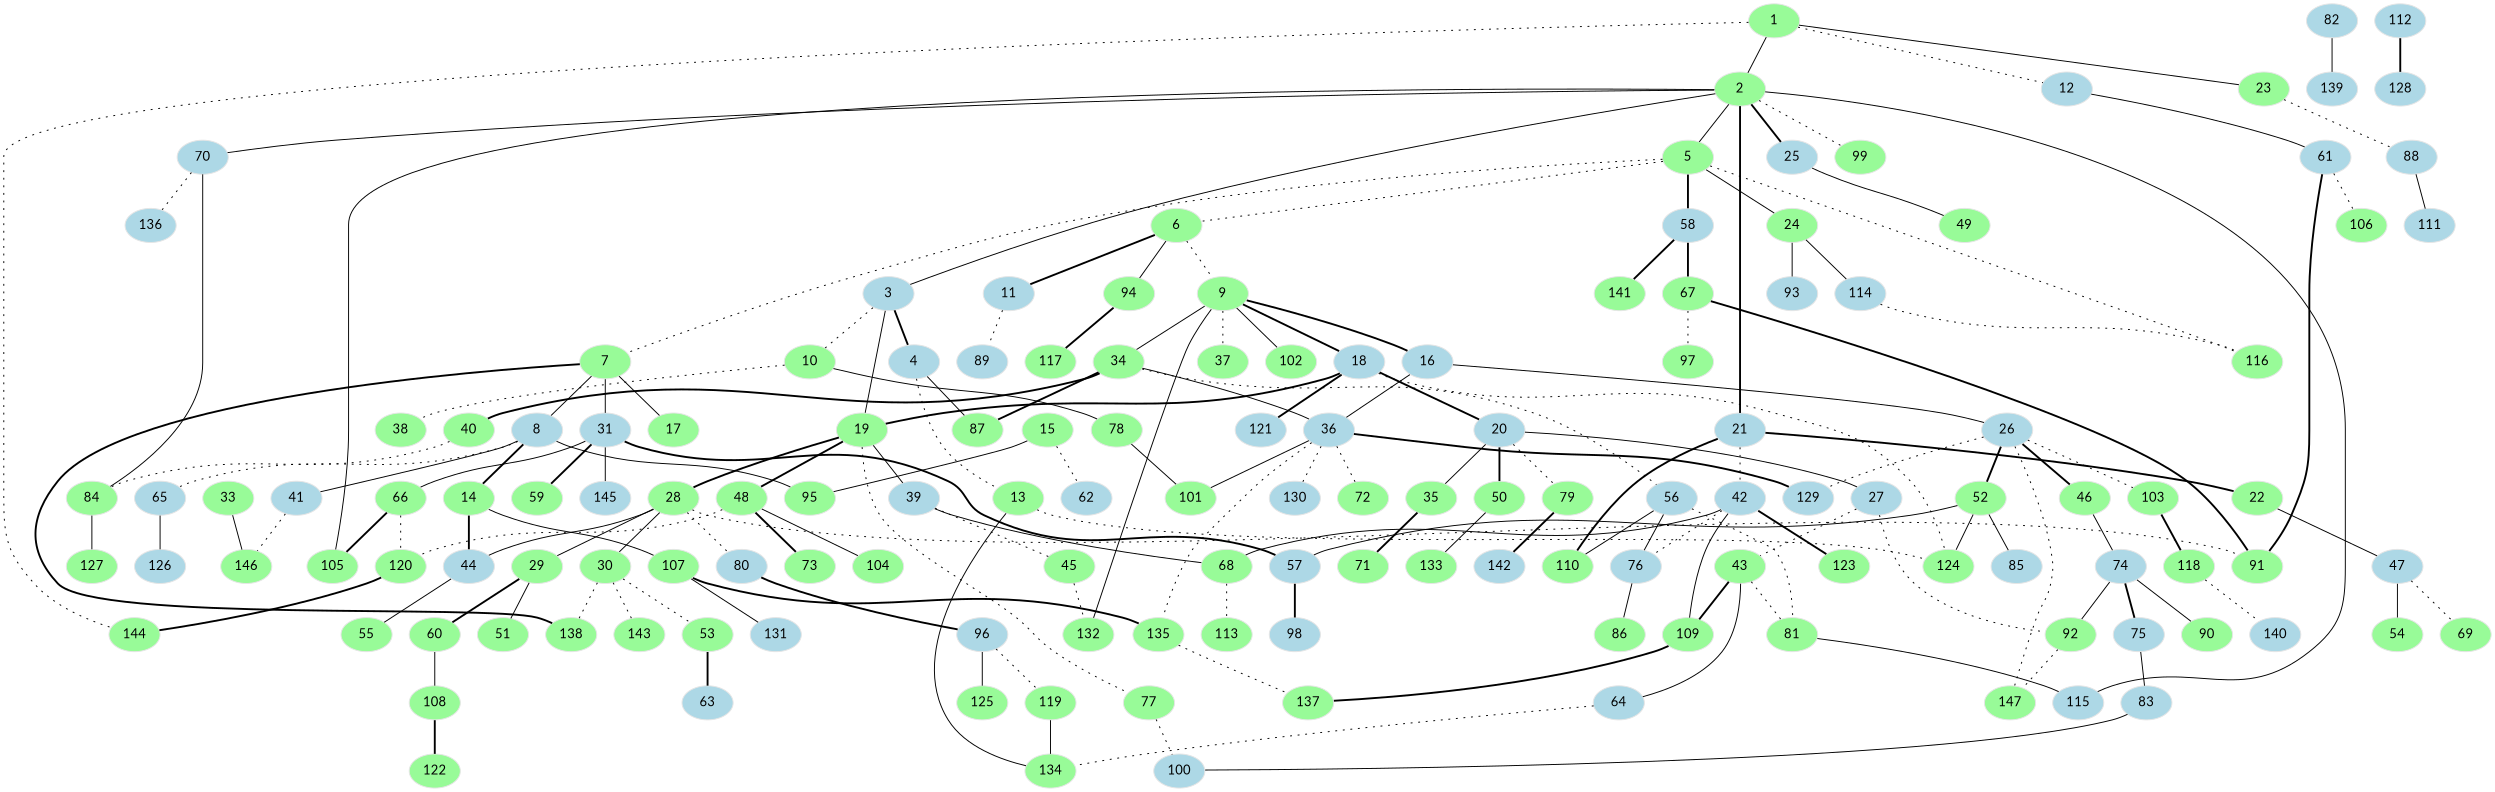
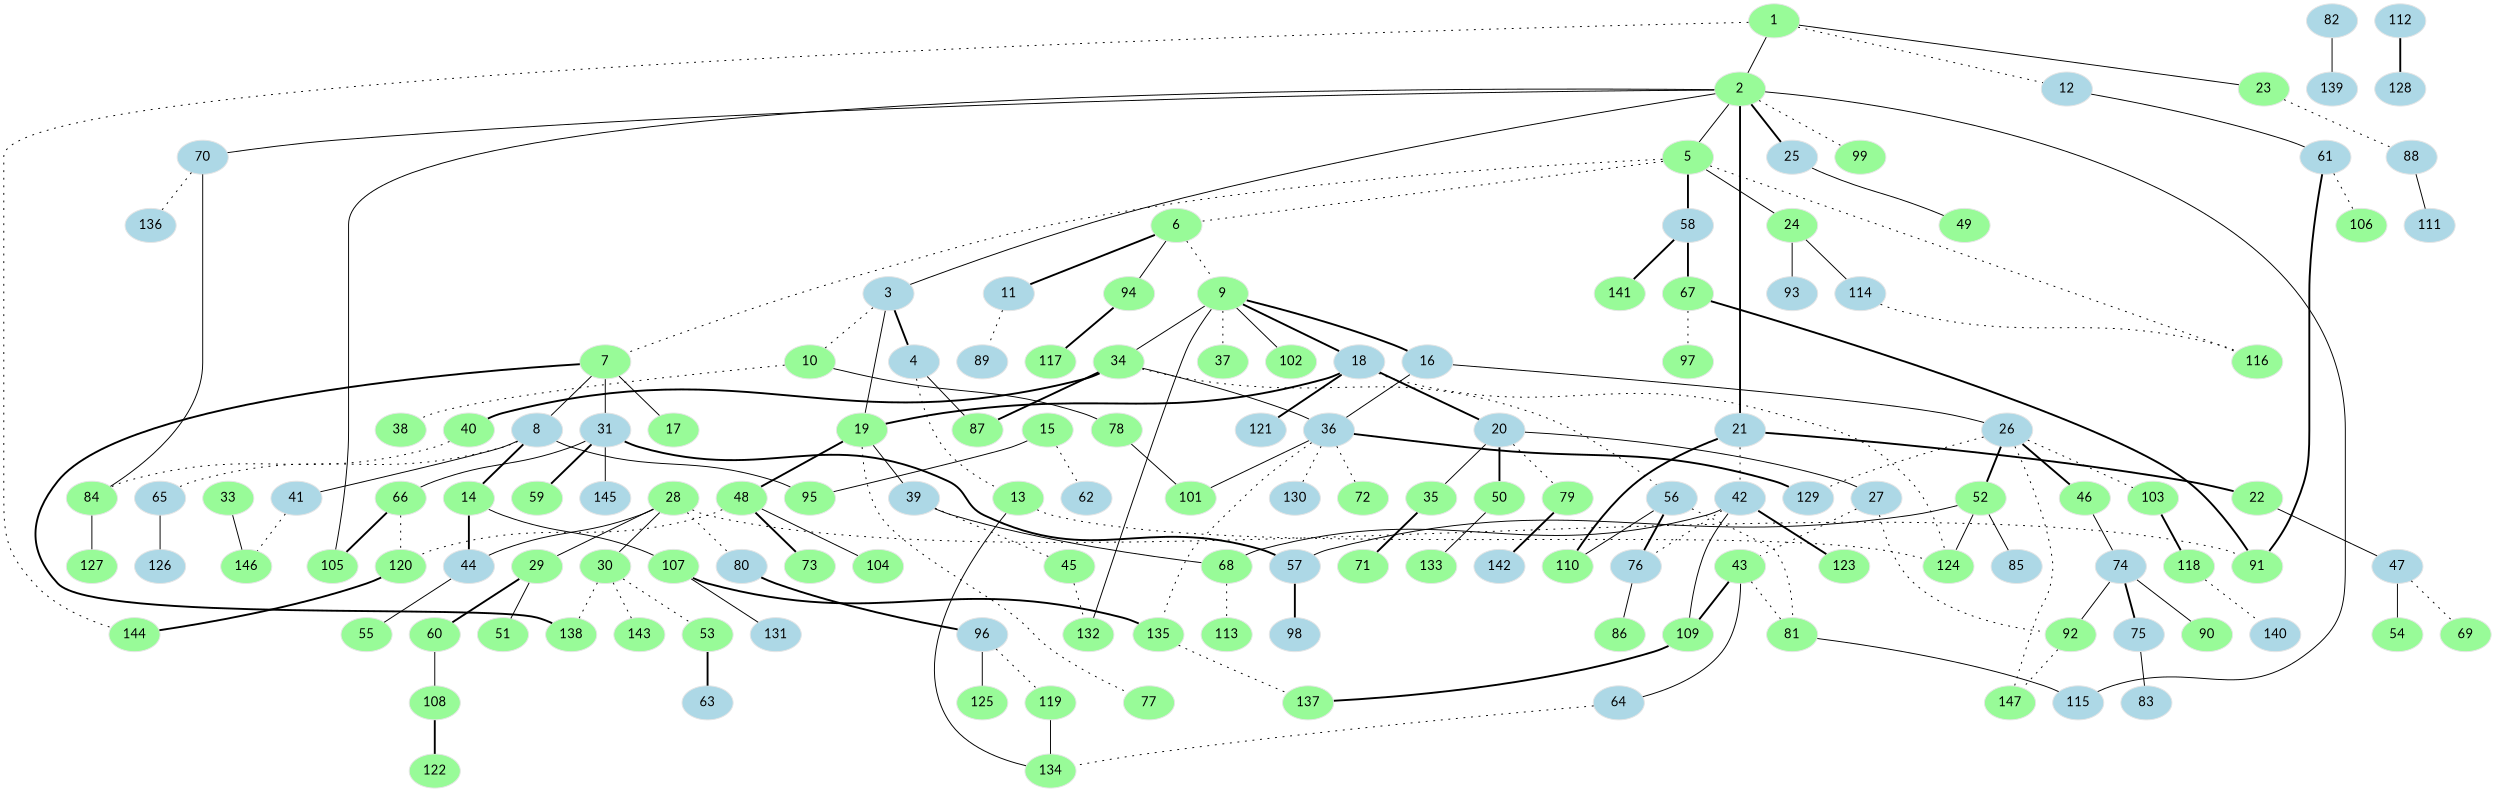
edge "19" -- "28": removed
edge "56" -- "76": style solid -> bold
node "100": removed
